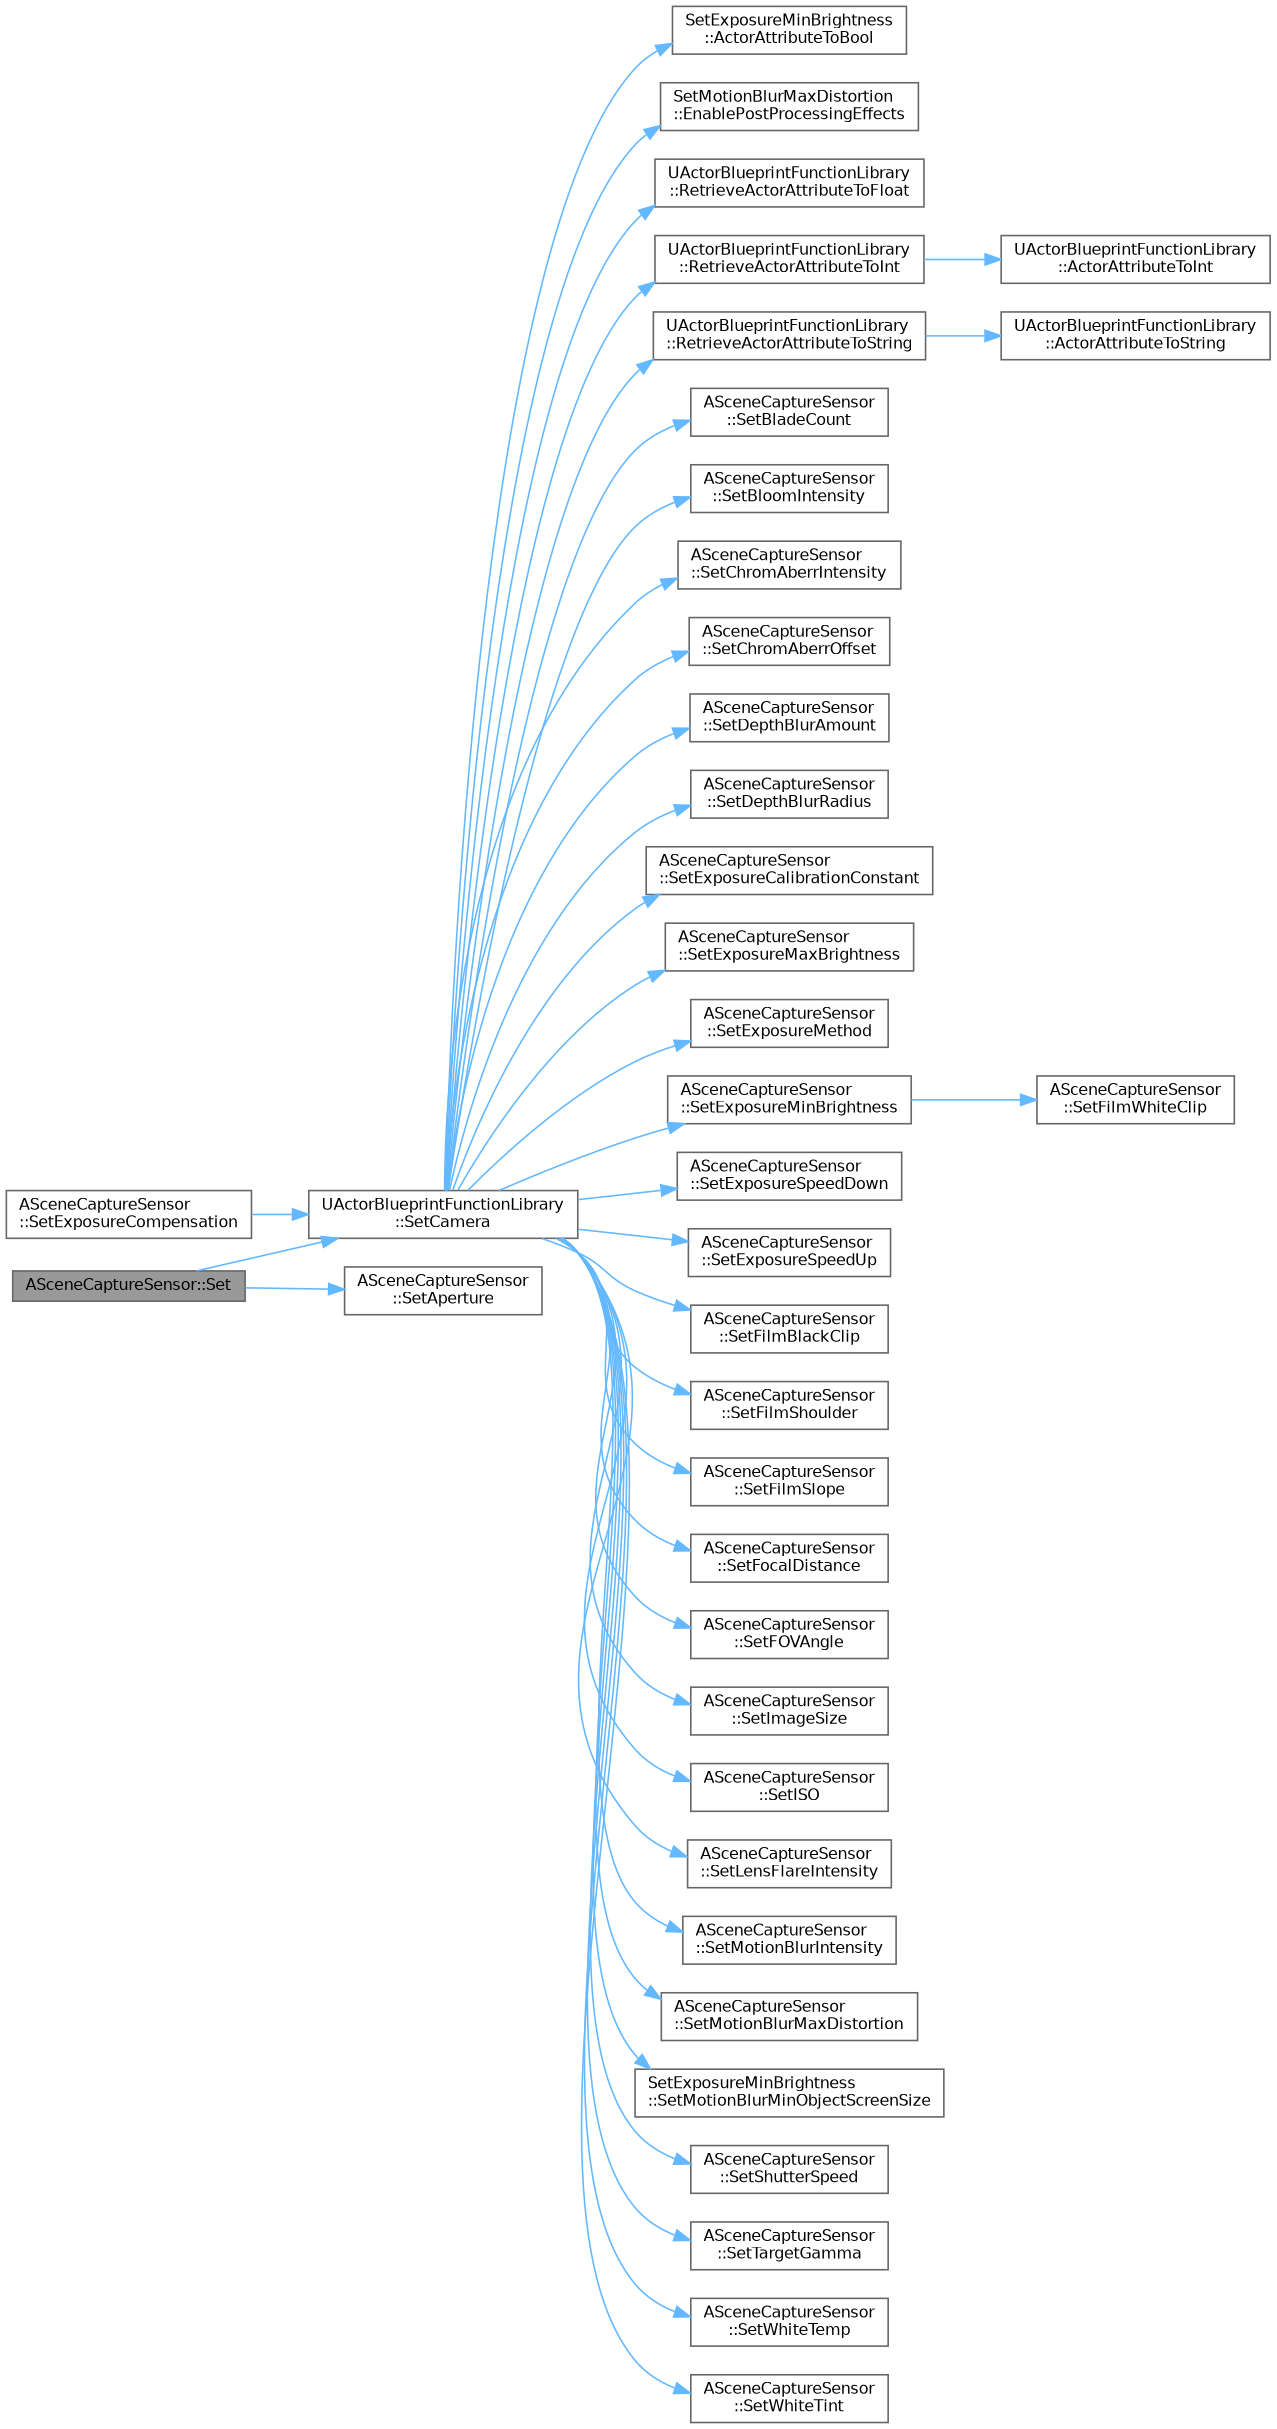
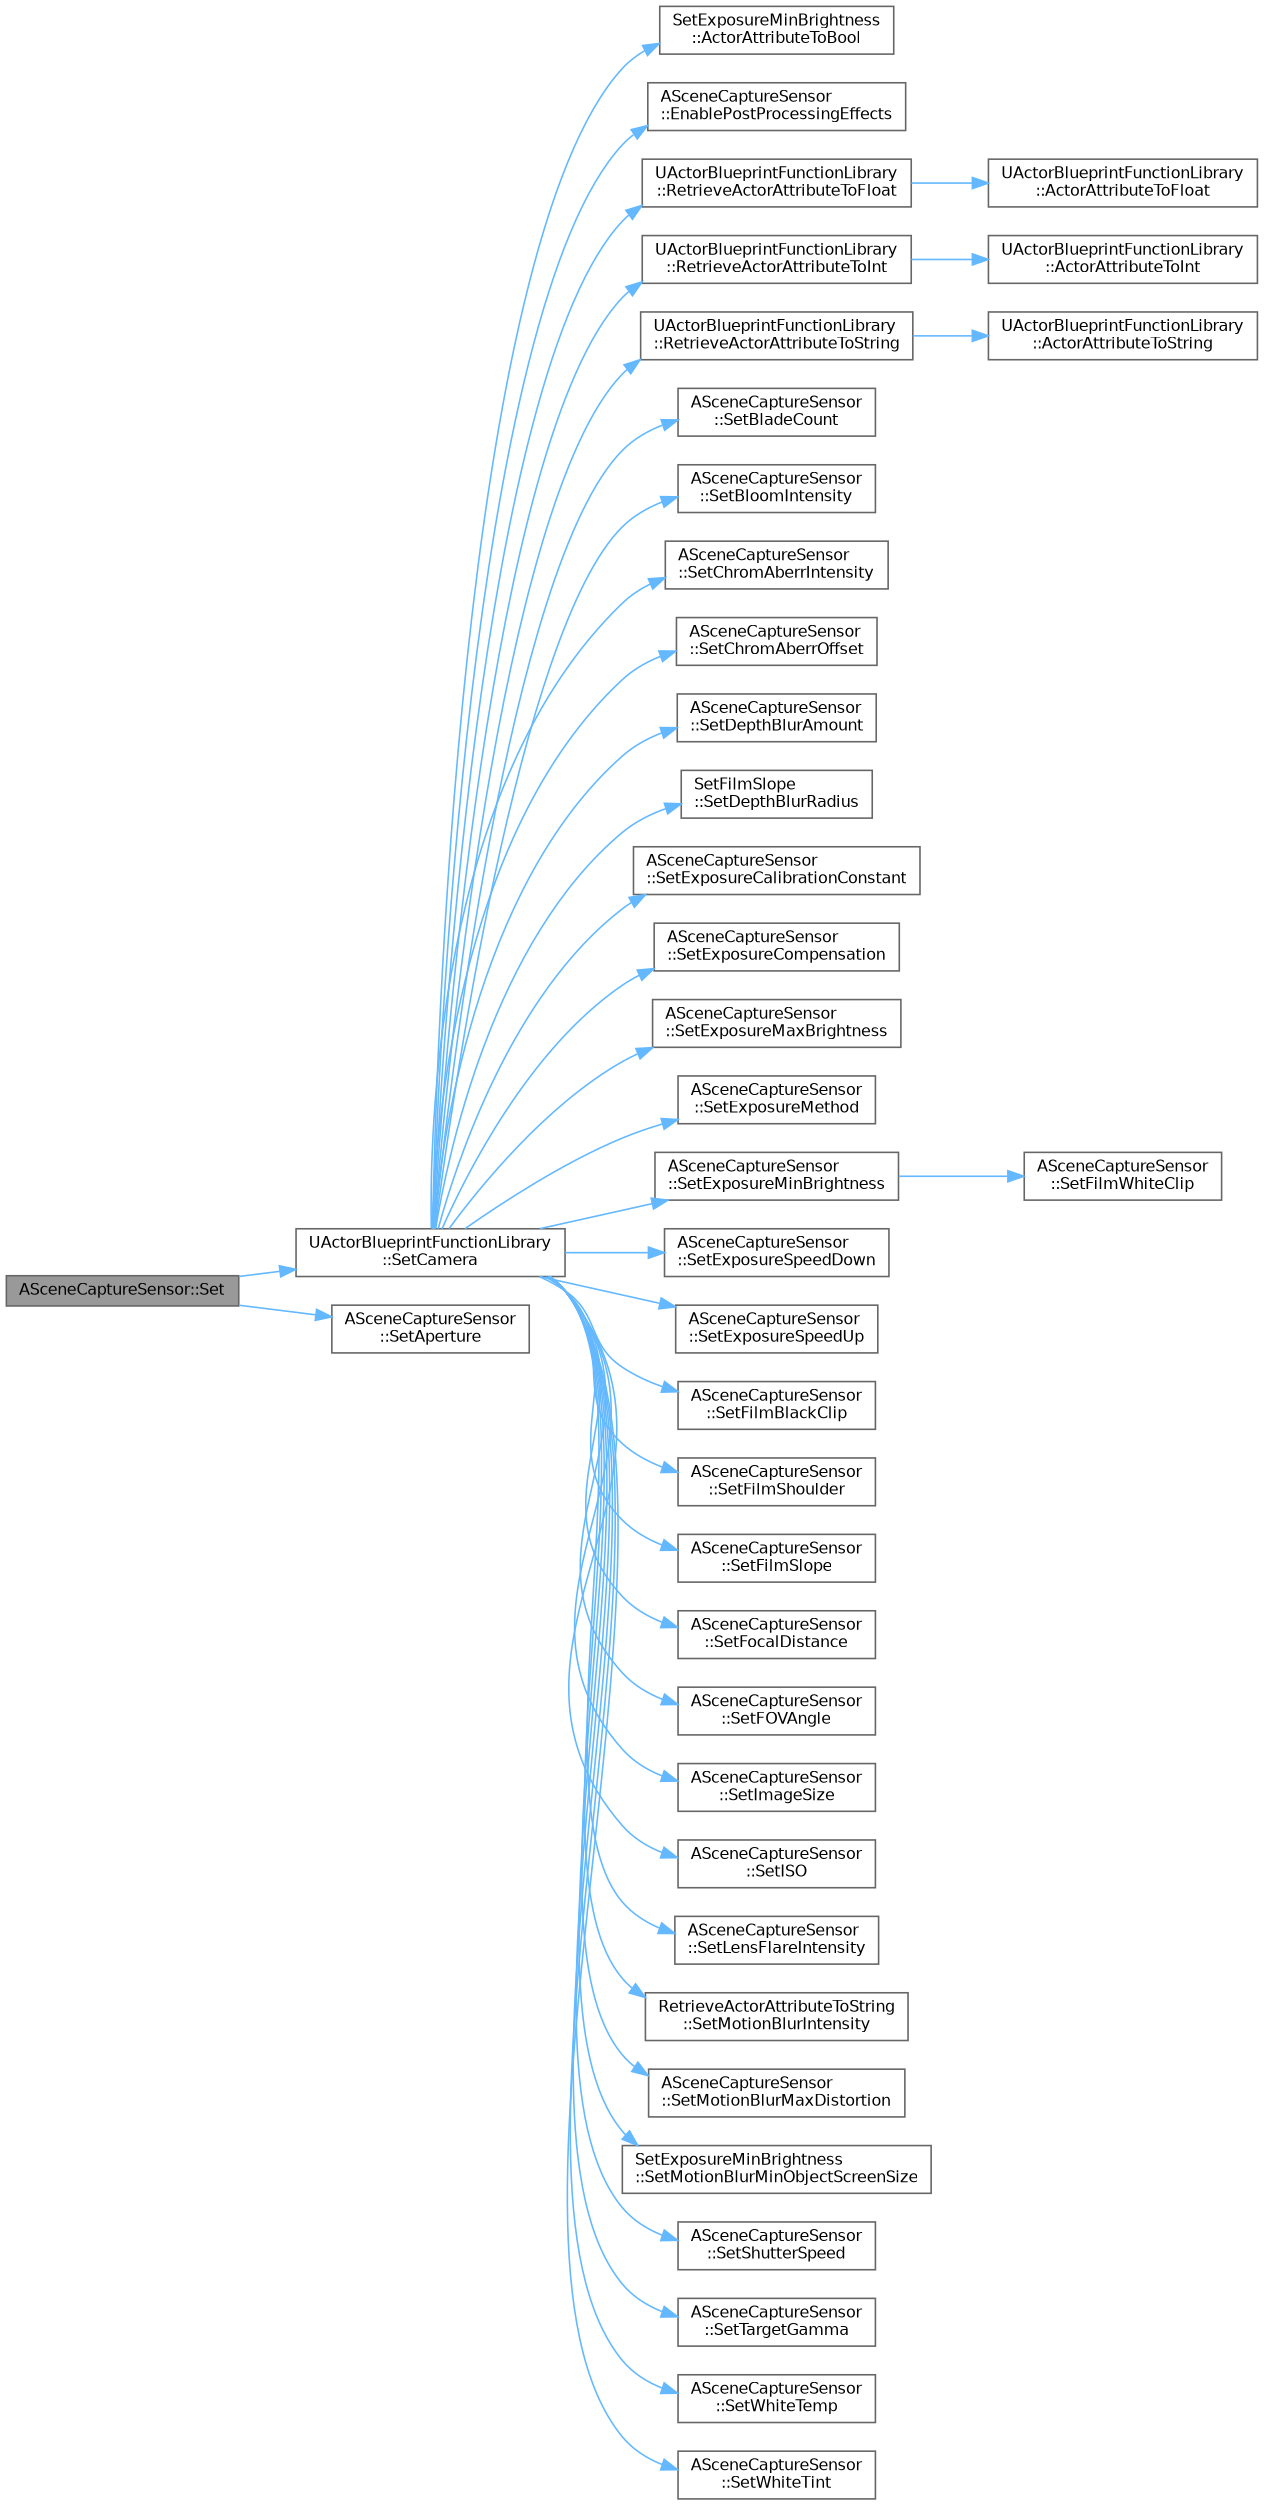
node "SetMotionBlurMaxDistortion ::EnablePostProcessingEffects": label "SetMotionBlurMaxDistortion ::EnablePostProcessingEffects" -> "ASceneCaptureSensor ::EnablePostProcessingEffects"
node "UActorBlueprintFunctionLibrary ::ActorAttributeToFloat": added
node "ASceneCaptureSensor ::SetDepthBlurRadius": label "ASceneCaptureSensor ::SetDepthBlurRadius" -> "SetFilmSlope ::SetDepthBlurRadius"
edge "ASceneCaptureSensor ::SetExposureCompensation" -> "UActorBlueprintFunctionLibrary ::SetCamera": reversed
node "ASceneCaptureSensor ::SetMotionBlurIntensity": label "ASceneCaptureSensor ::SetMotionBlurIntensity" -> "RetrieveActorAttributeToString ::SetMotionBlurIntensity"
